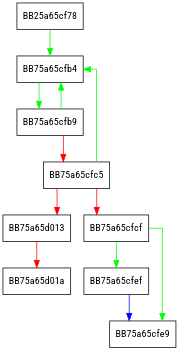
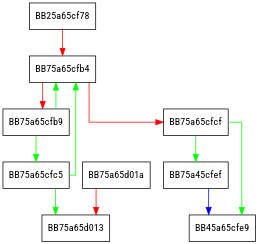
edge "BB25a65cf78" -> "BB75a65cfb4": color green -> red
edge "BB75a65cfb4" -> "BB75a65cfb9": color green -> red
edge "BB75a65cfb9" -> "BB75a65cfc5": color red -> green
edge "BB75a65cfc5" -> "BB75a65d013": color red -> green
edge "BB75a65cfc5" -> "BB75a65cfcf": now "BB75a65cfb4" -> "BB75a65cfcf"
edge "BB75a65d013" -> "BB75a65d01a": reversed
node "BB75a65cfef": label "BB75a65cfef" -> "BB75a45cfef"
node "BB75a65cfe9": label "BB75a65cfe9" -> "BB45a65cfe9"
